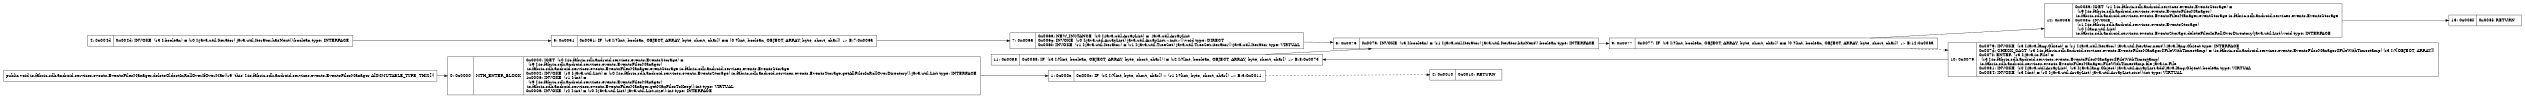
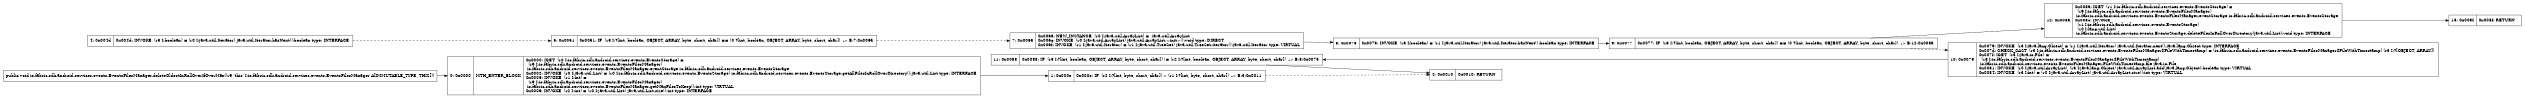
edge "4: 0x004d" -> "5: 0x0051": style solid -> dashed
edge "5: 0x0051" -> "7: 0x006a": style solid -> dashed
edge "11: 0x0088" -> "8: 0x0073": now "11: 0x0088" -> "2: 0x0010"
node "10: 0x0079": text "0x007f: ENTER  (r3 I:java.io.File) =" -> "0x007f: IGET  (r3 I:java.io.File) ="
node "0: 0x0000": text "1x0006: INVOKE  (r1 I:int) =" -> "0x0006: INVOKE  (r1 I:int) ="
